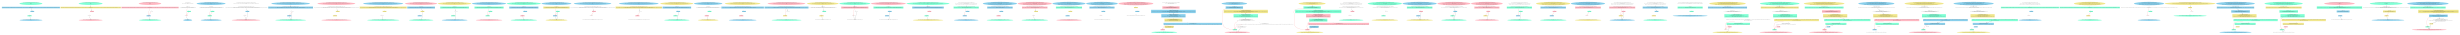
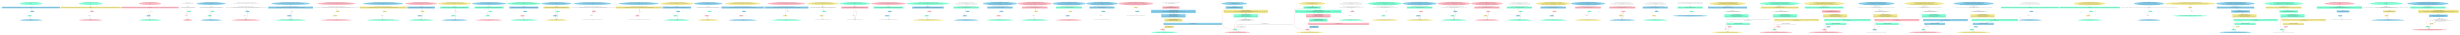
node "2: Exit OrderWithTest.<init>()": fillcolor skyblue -> lightpink
